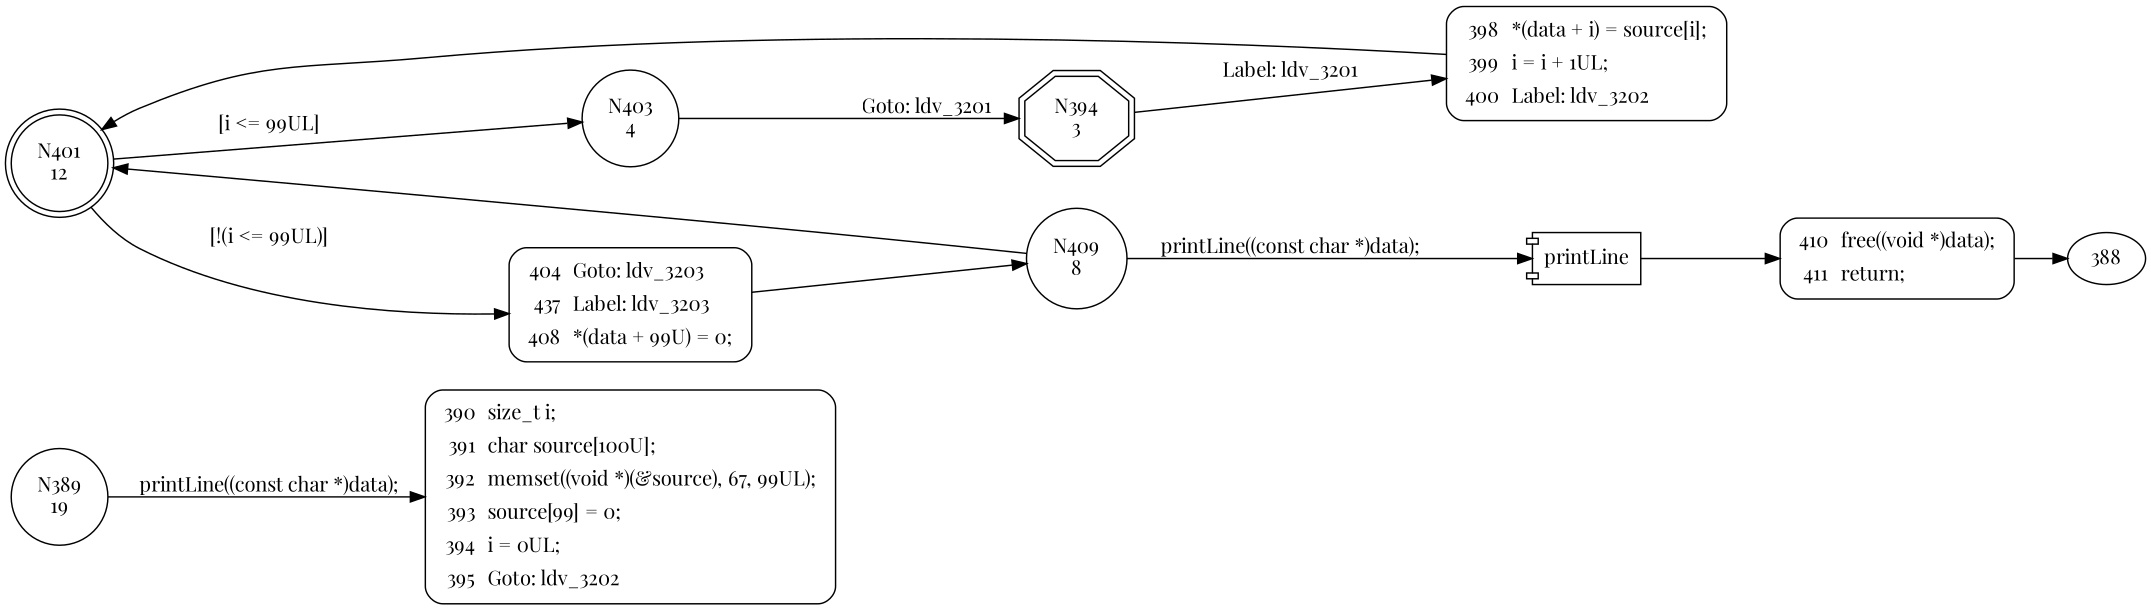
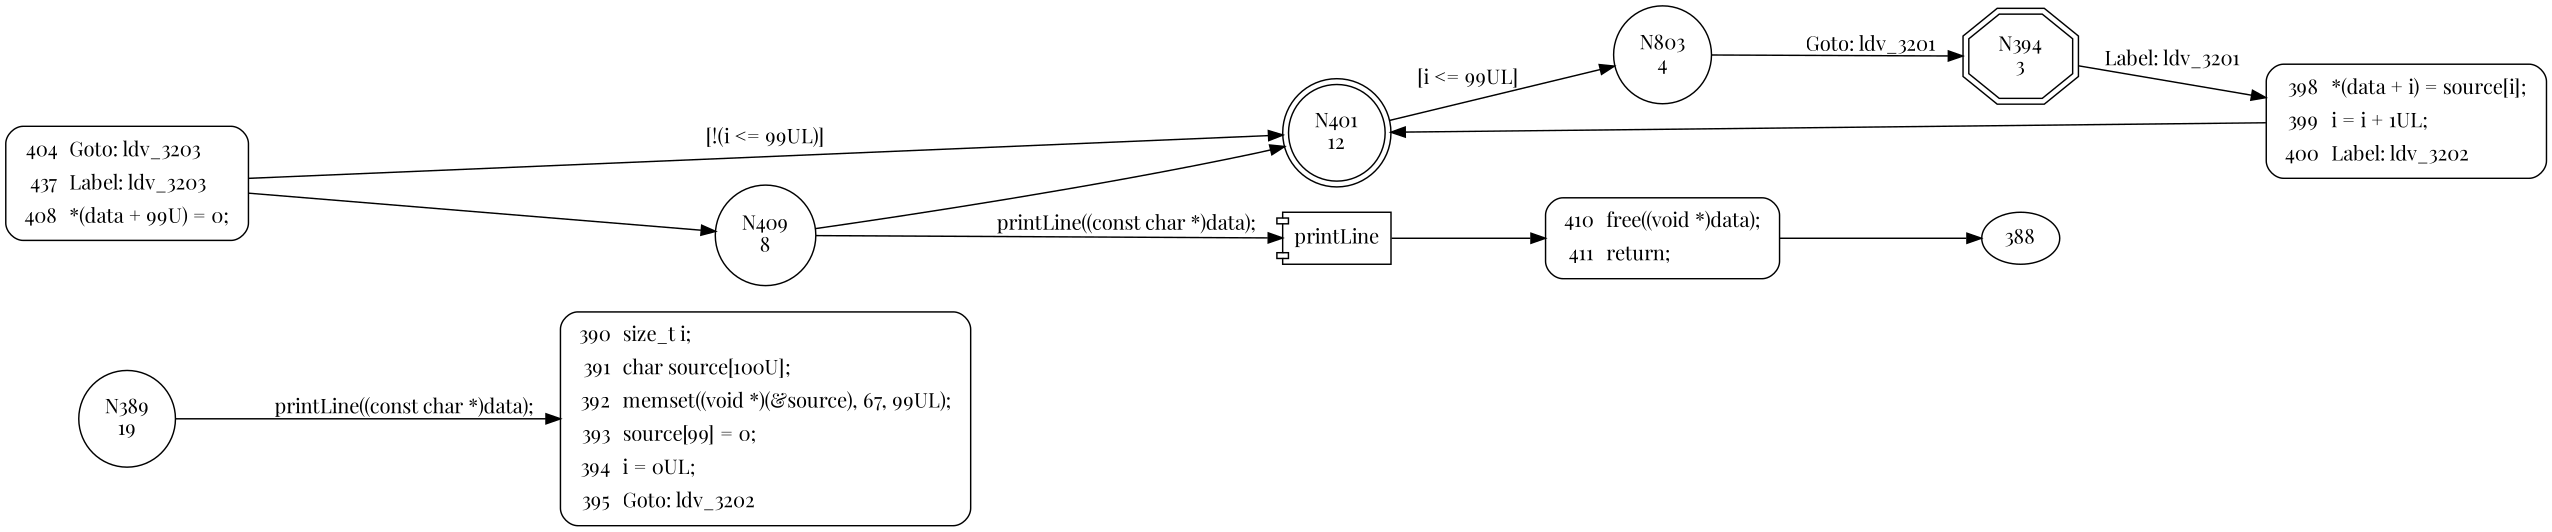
node "N403 4": label "N403 4" -> "N803 4"
edge "N401 12" -> "404": reversed
